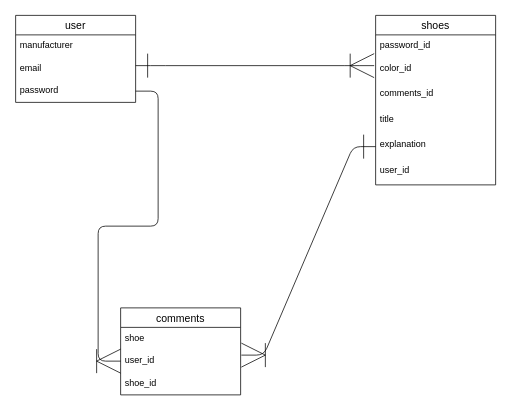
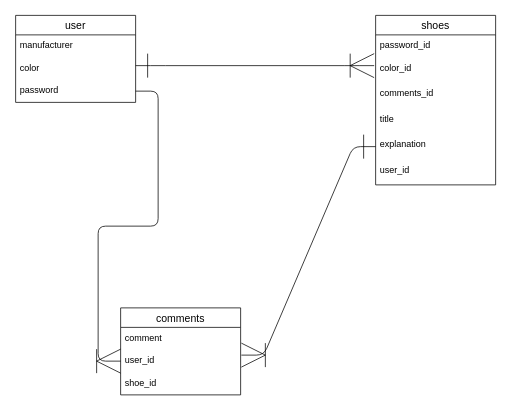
node "email": label "email" -> "color"
node "shoe": label "shoe" -> "comment"
